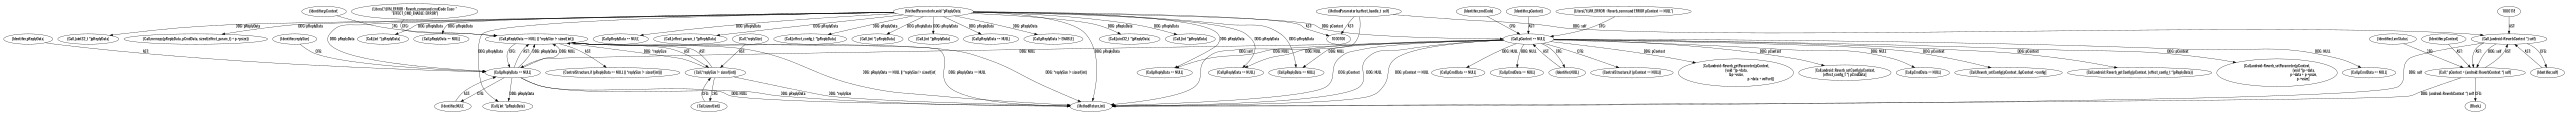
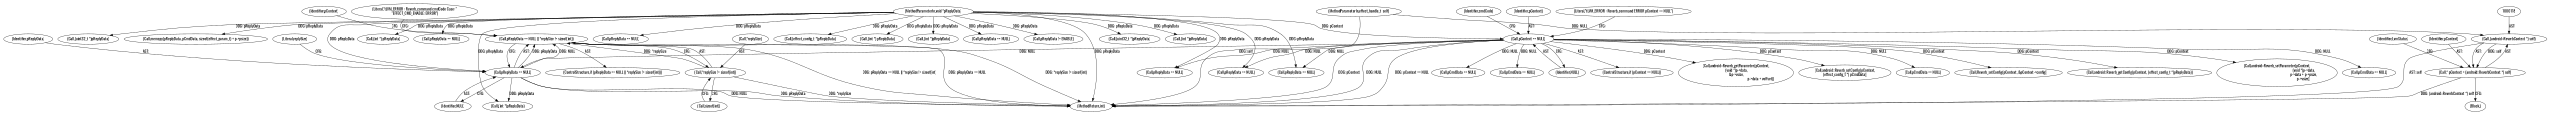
edge "(MethodParameterIn,effect_handle_t  self)" -> "(Call,(android::ReverbContext *) self)": label "DDG: self" -> "DDG: NULL"
node "(Identifier,replySize)": label "(Identifier,replySize)" -> "(Literal,replySize)"
node "(Call,(effect_param_t *)pReplyData)": removed
node "1000106": removed
edge "(Call,pReplyData == NULL || *replySize != sizeof(int))" -> "(Call,*replySize != sizeof(int))": label "AST: " -> "CFG: "
edge "(Call,pContext == NULL)" -> "(ControlStructure,if (pContext == NULL))": label "CFG: " -> "AST: "
edge "(Call,(android::ReverbContext *) self)" -> "(MethodReturn,int)": label "DDG: self" -> "AST: self"
node "(Identifier,self)": removed
